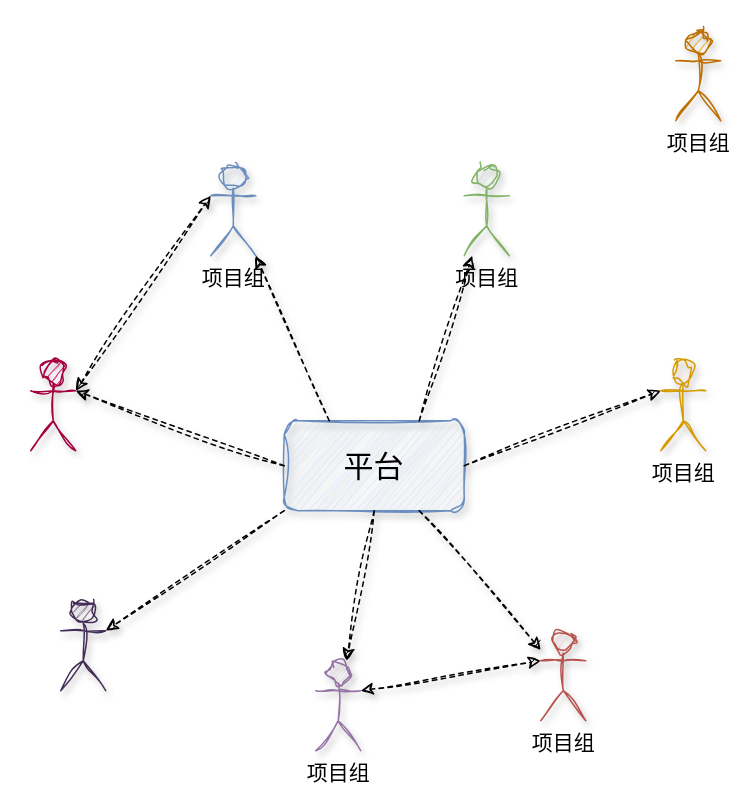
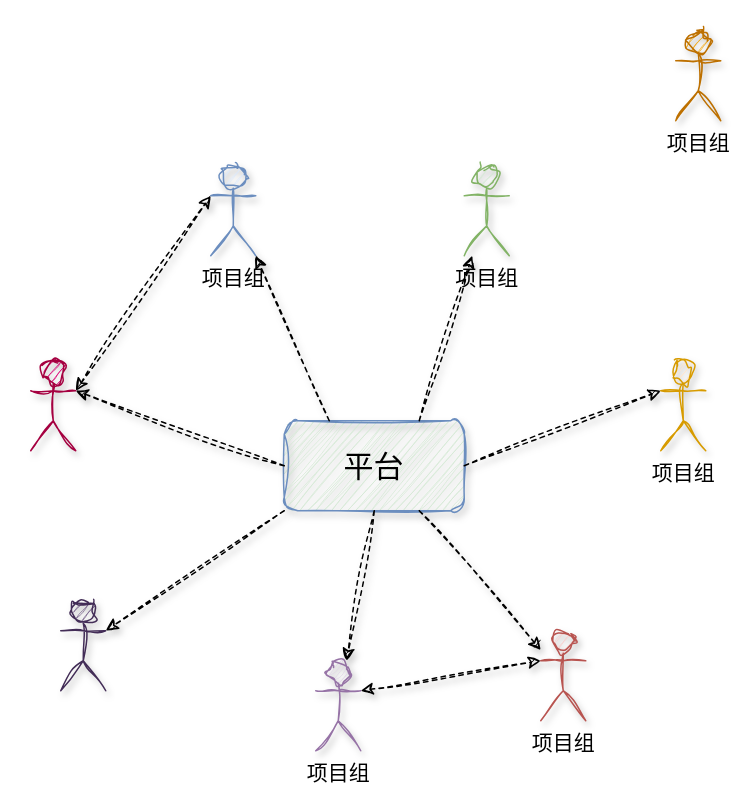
node "平台": fillcolor #dae8fc -> #d5e8d4
